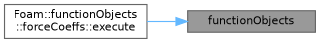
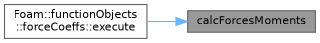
node "functionObjects": label "functionObjects" -> "calcForcesMoments"
